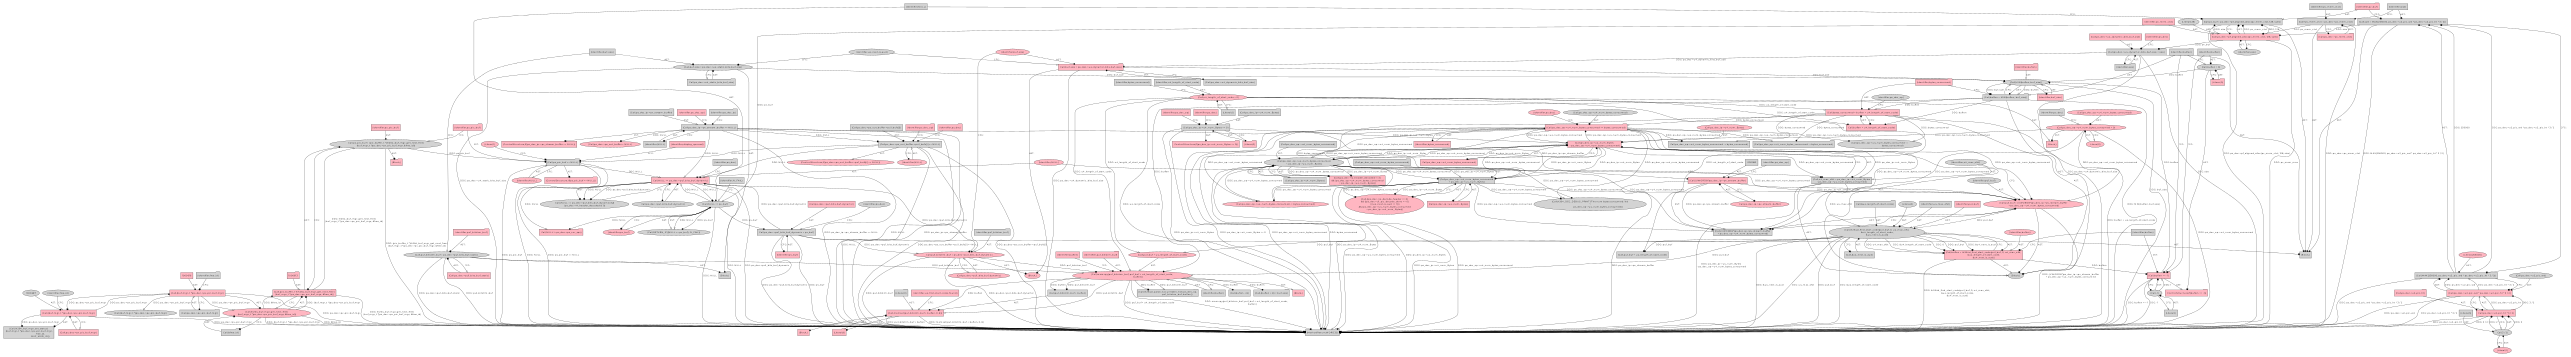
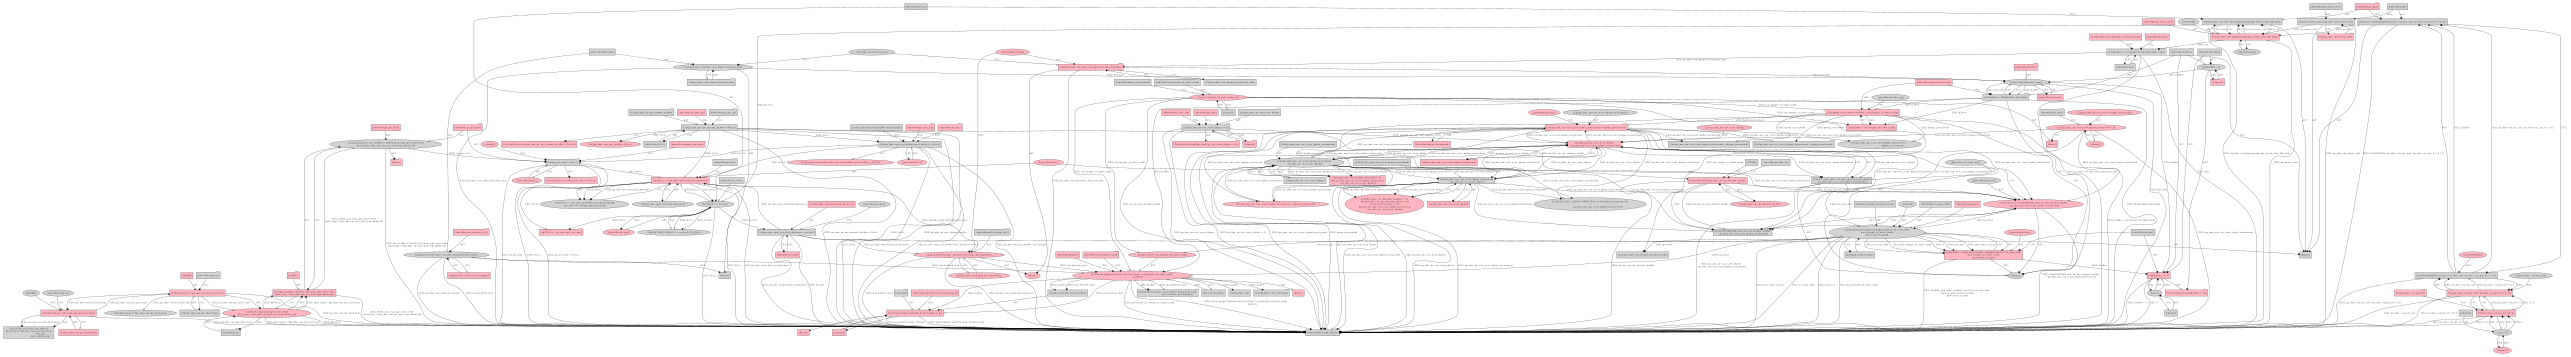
edge "(Call,ps_dec->pf_aligned_alloc(pv_mem_ctxt, 128, size))" -> "(Call,ps_dec->u4_dynamic_bits_buf_size = size)": label "DDG: pv_buf" -> "DDG: size"
